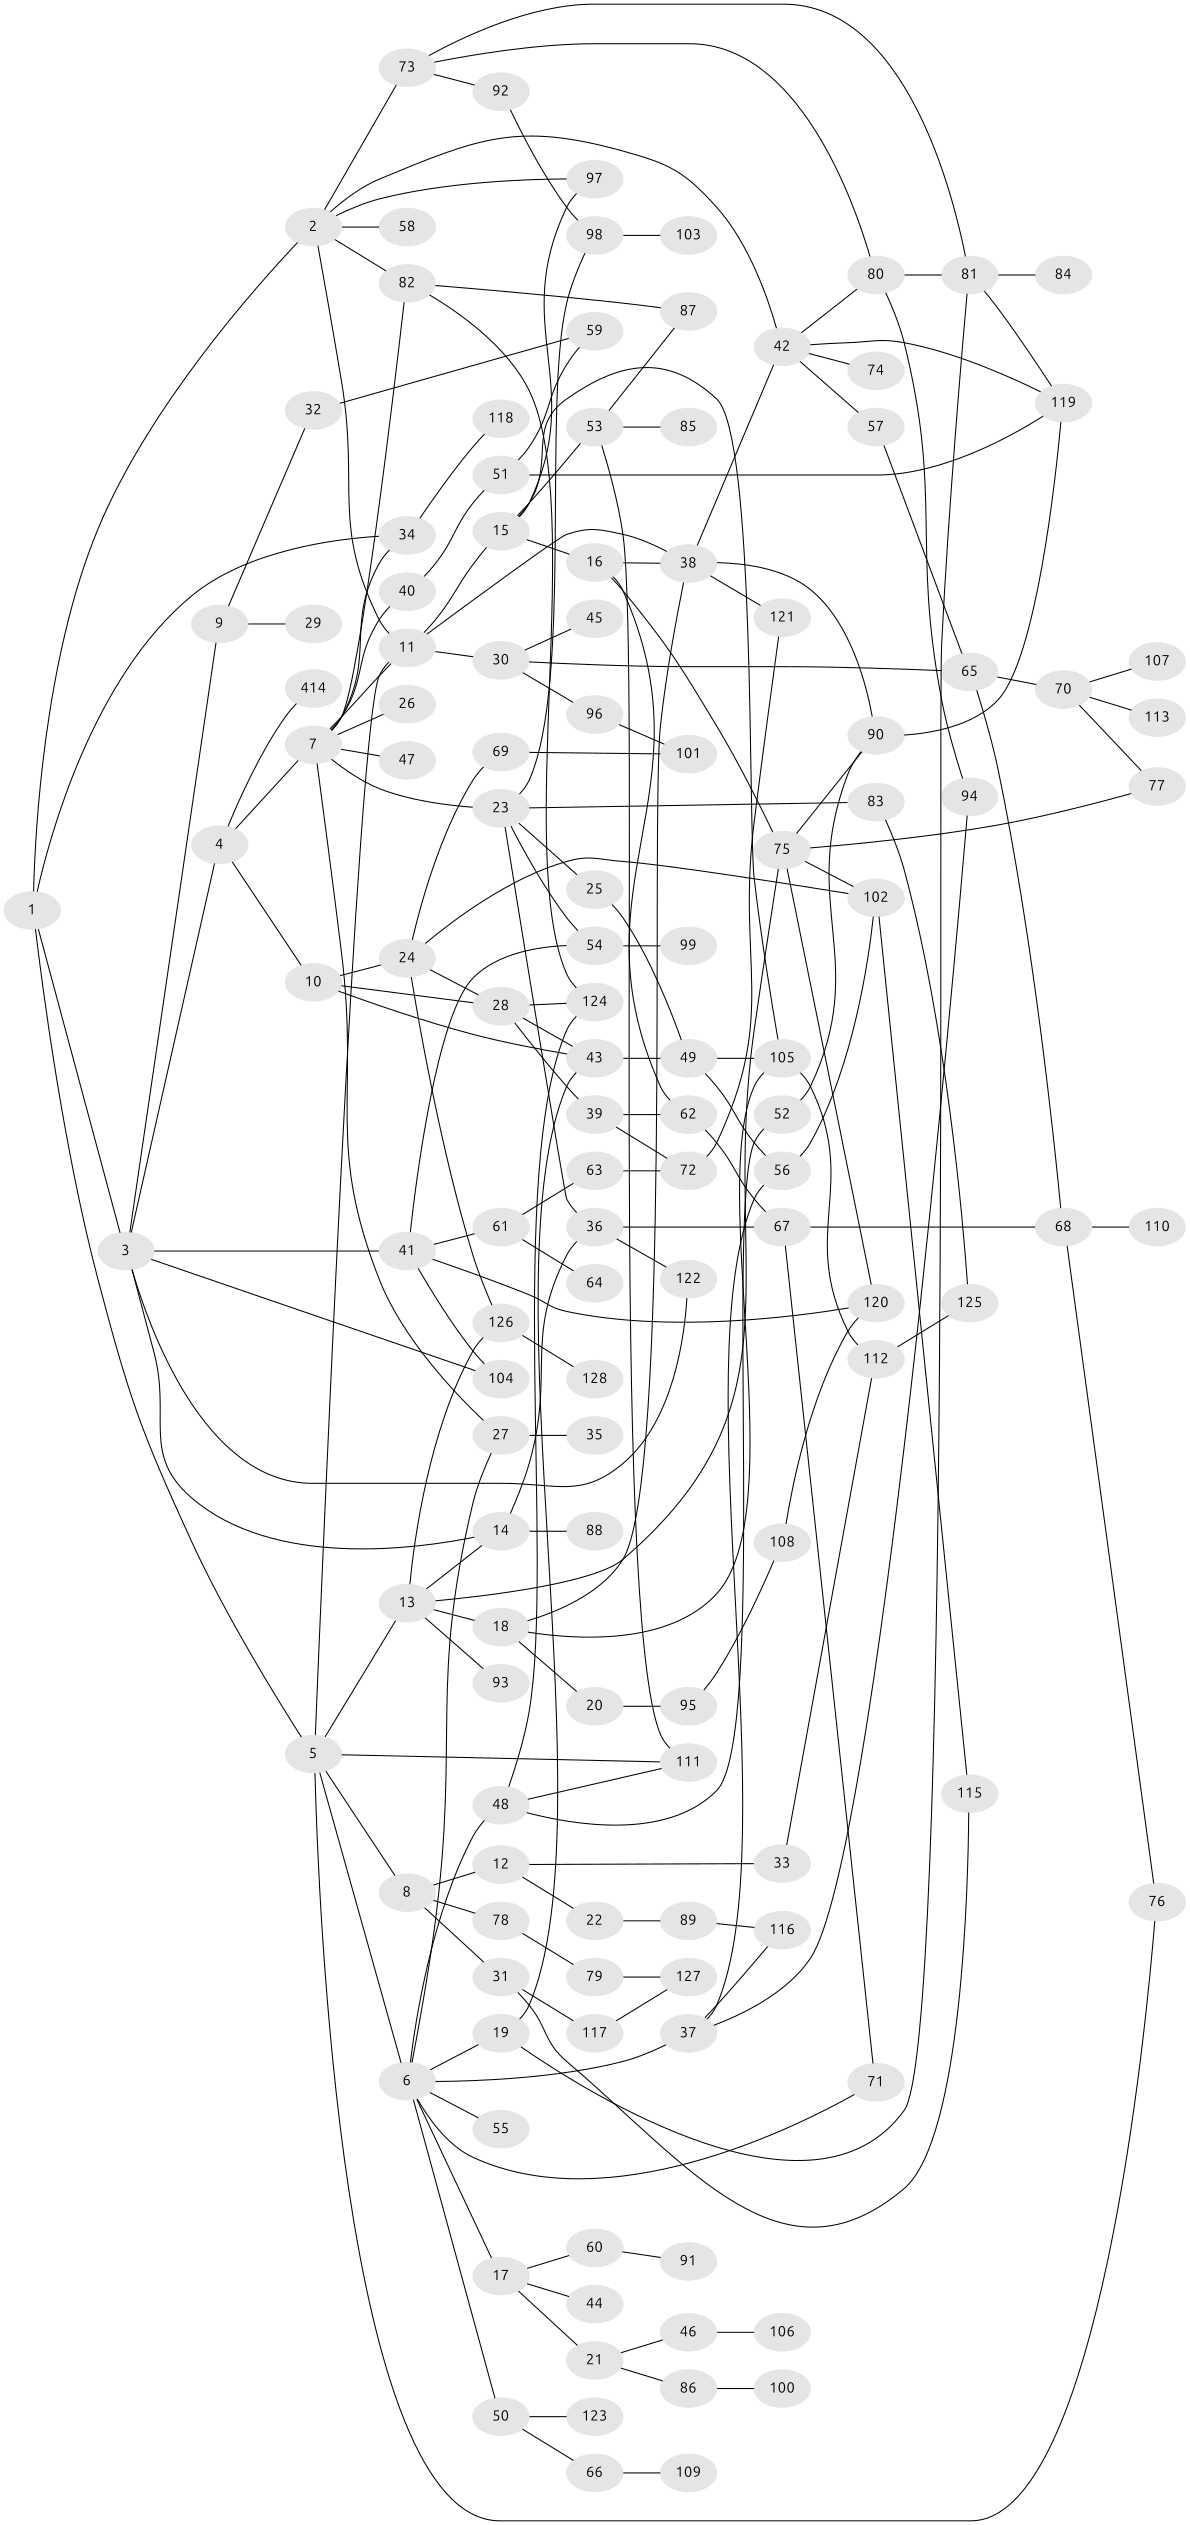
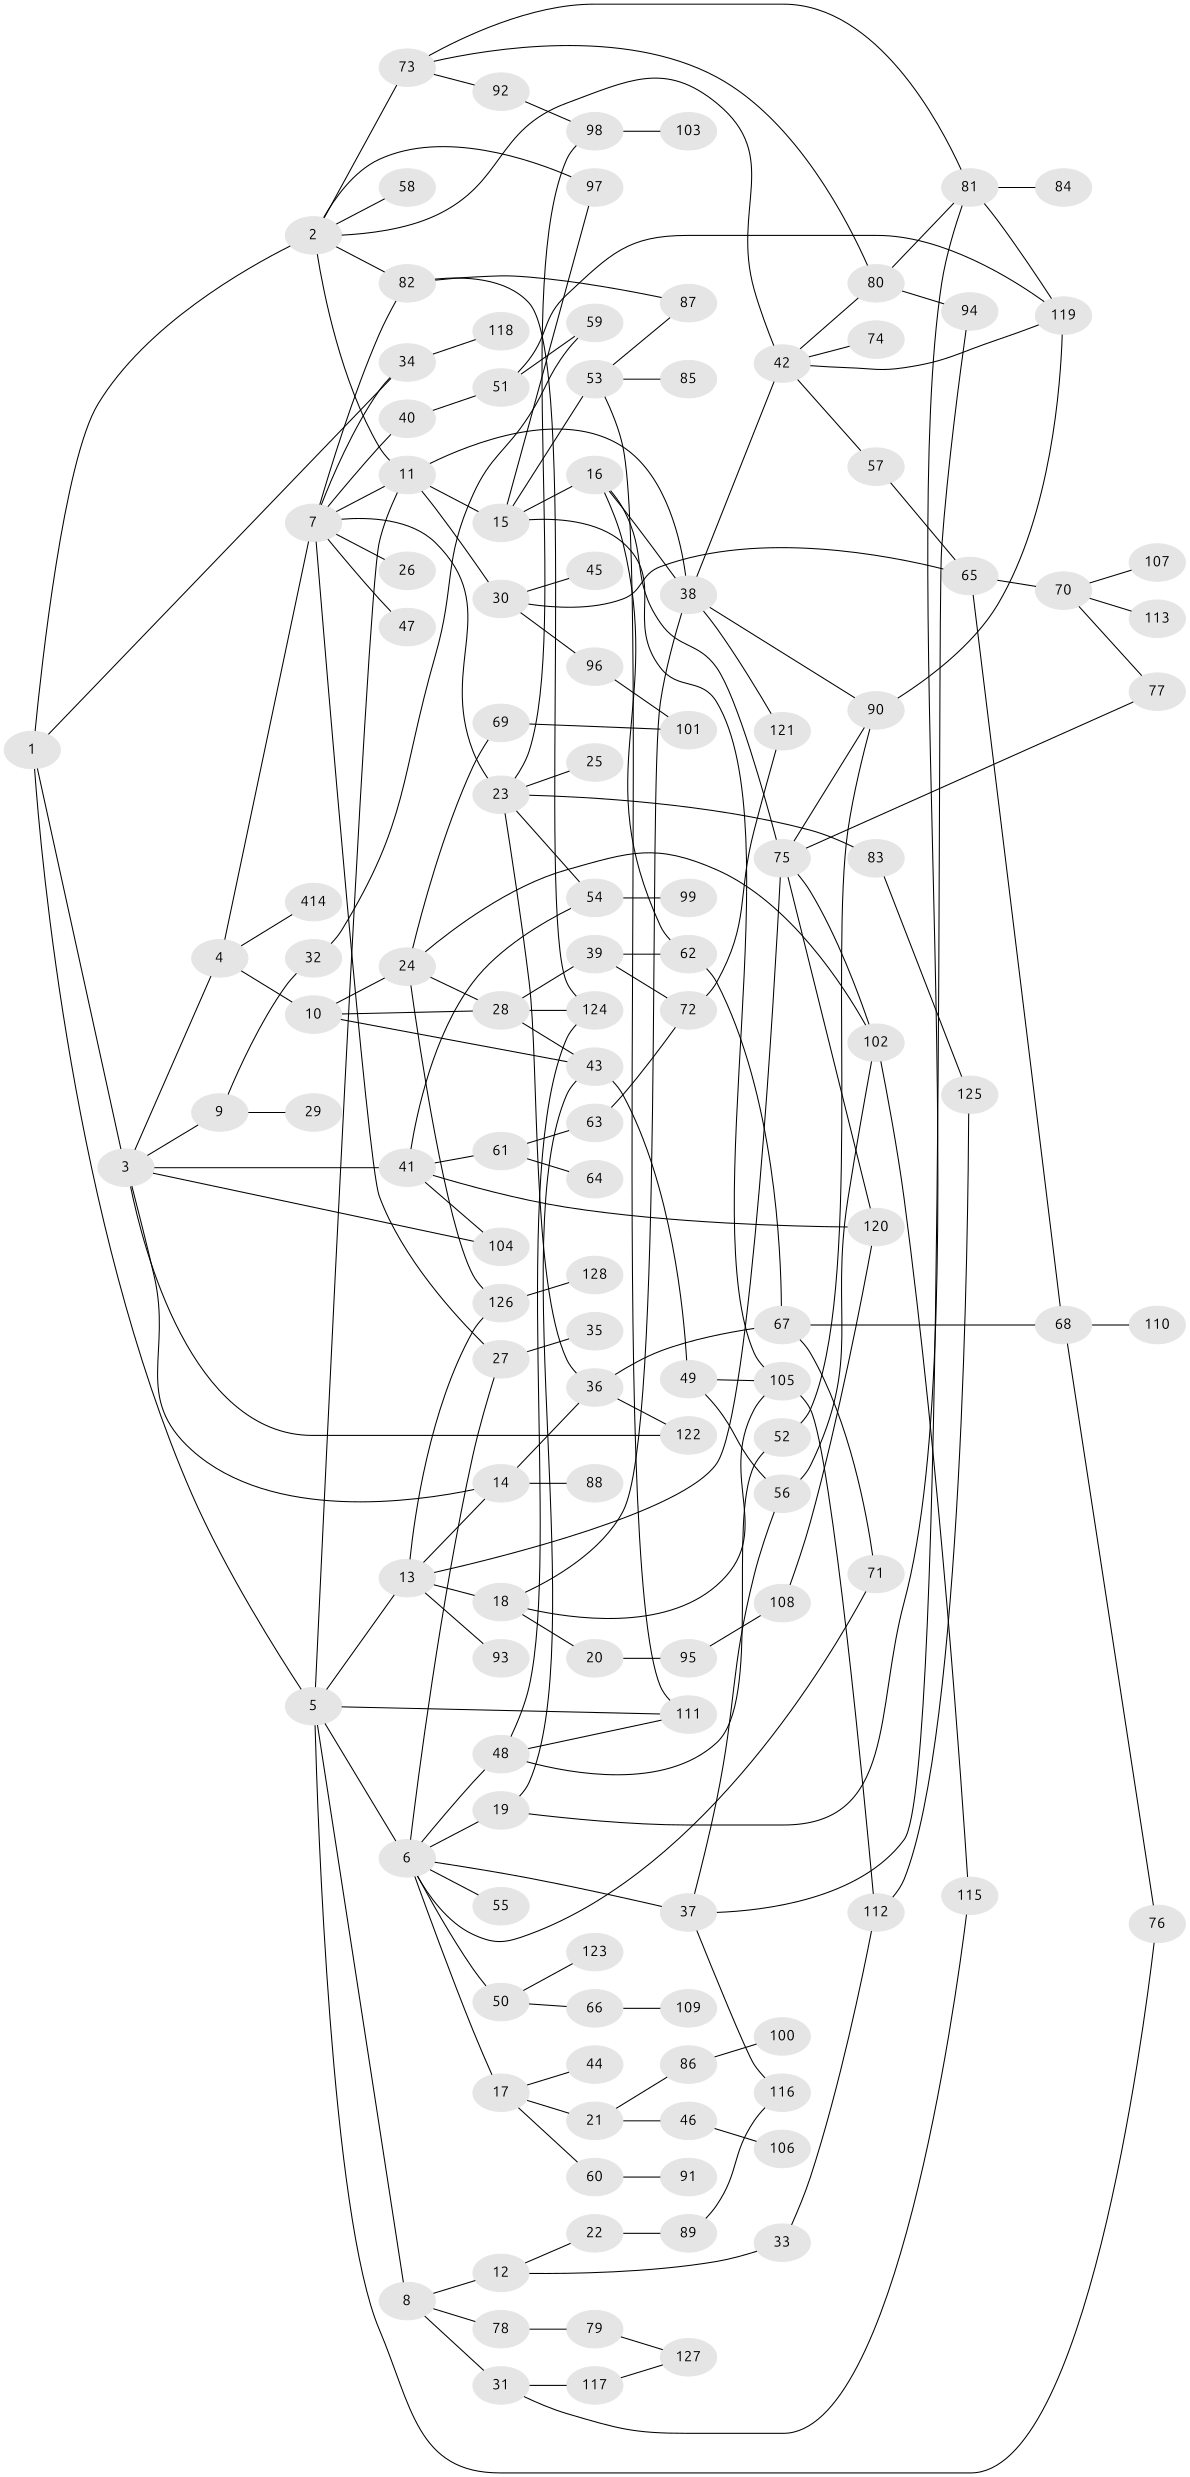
edge "25" -- "49": removed
